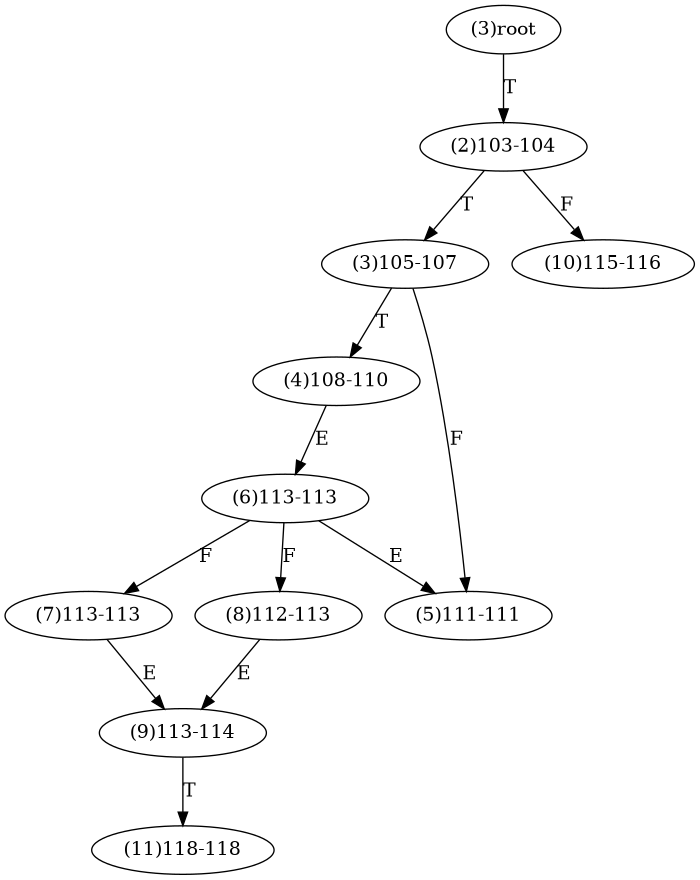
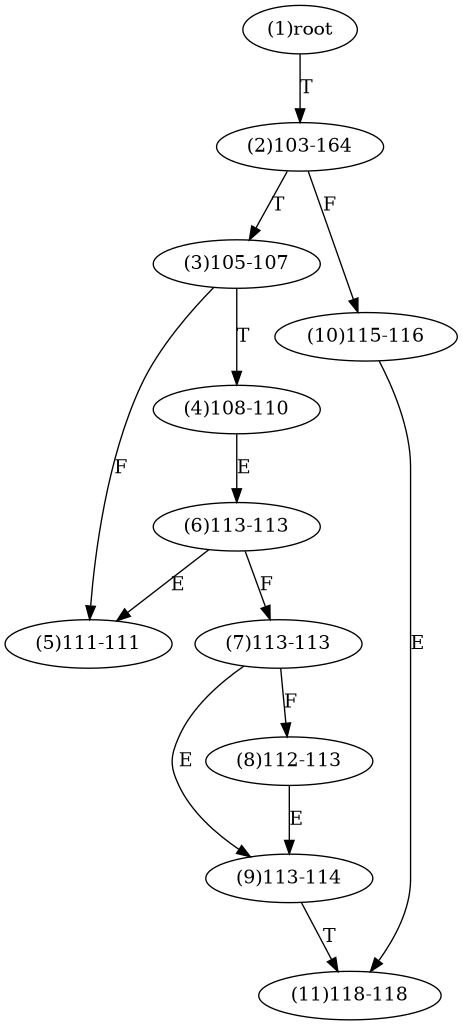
node "(3)root": label "(3)root" -> "(1)root"
node "(2)103-104": label "(2)103-104" -> "(2)103-164"
edge "(6)113-113" -> "(8)112-113": now "(7)113-113" -> "(8)112-113"
edge "(10)115-116" -> "(11)118-118": added, label "E"
